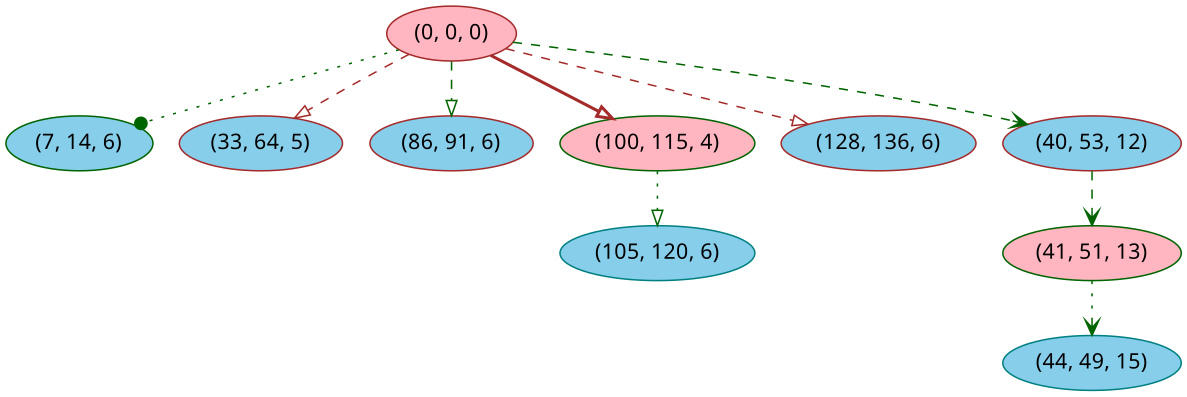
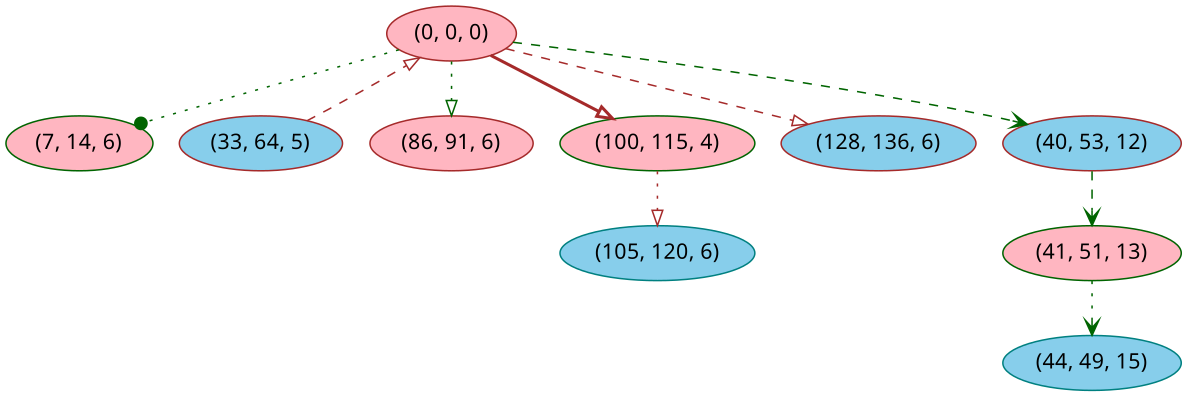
edge "(0, 0, 0)" -> "(86, 91, 6)": style dashed -> dotted
edge "(0, 0, 0)" -> "(33, 64, 5)": reversed
node "(7, 14, 6)": fillcolor skyblue -> lightpink
node "(86, 91, 6)": fillcolor skyblue -> lightpink
edge "(100, 115, 4)" -> "(105, 120, 6)": color darkgreen -> brown
